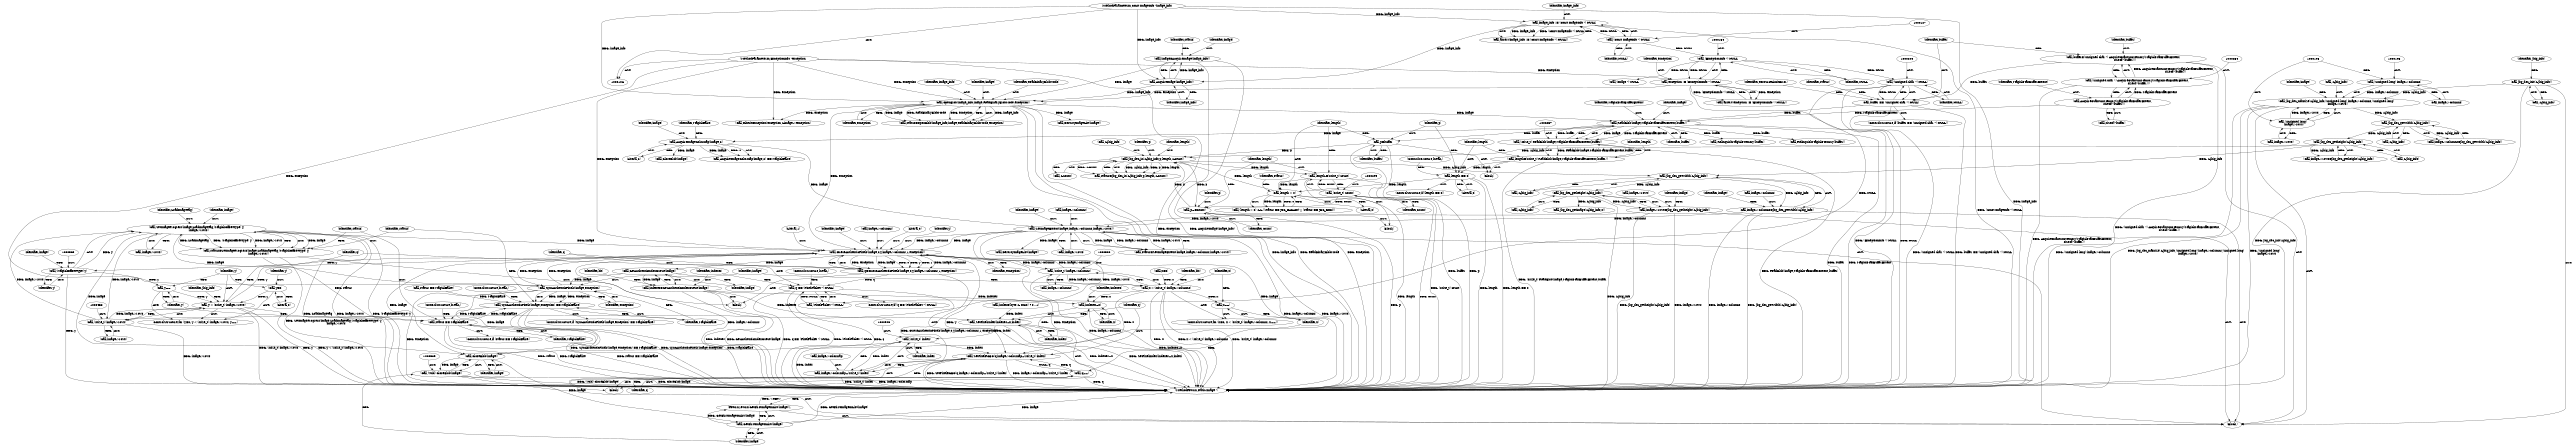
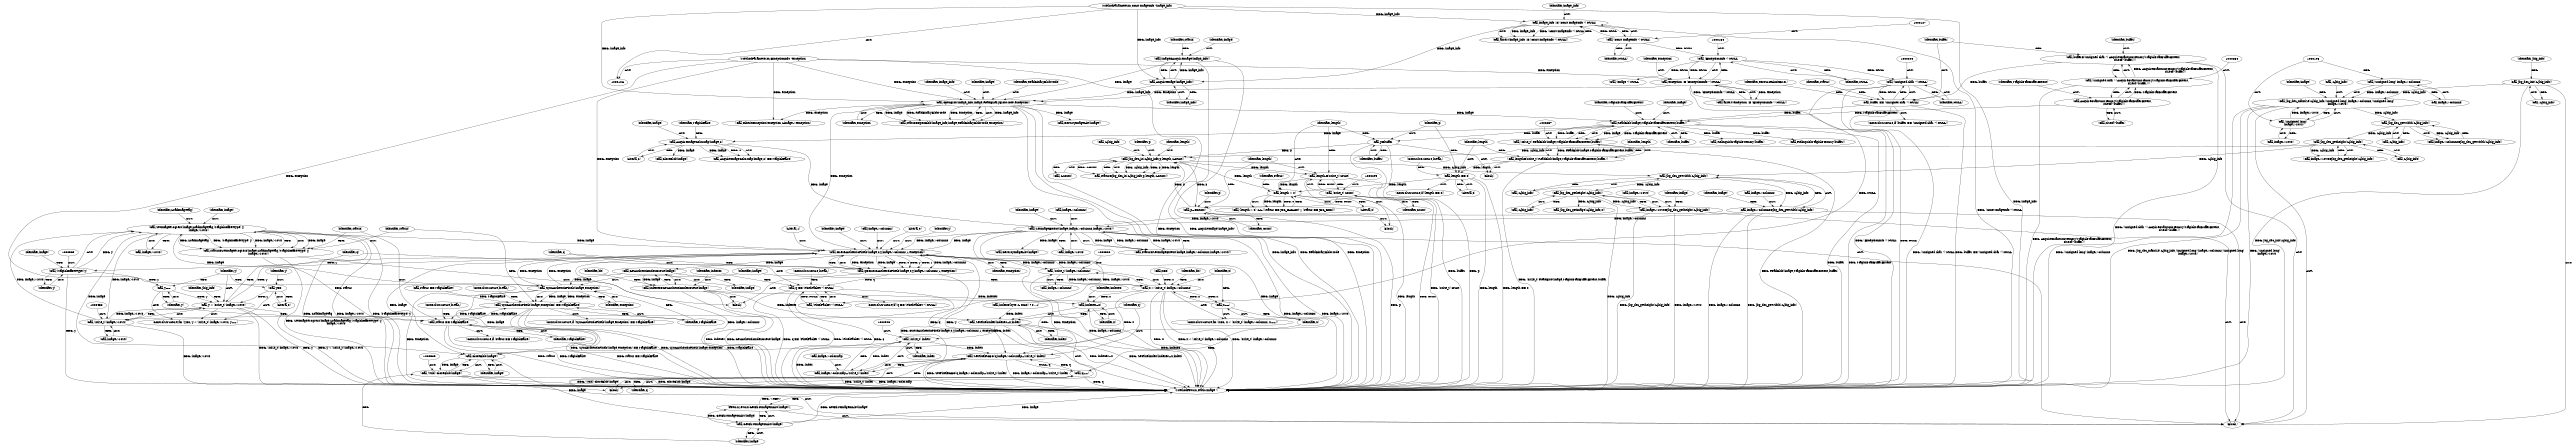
node "1000193": removed
edge "(Call,x++)" -> "(Call,x < (ssize_t) image->columns)": added, label "DDG: x"
edge "(Call,q == (PixelPacket *) NULL)" -> "(Call,SetPixelRGBO(q,image->colormap+(ssize_t) index))": label "AST: " -> "DDG: q"
edge "(Call,indexes+x)" -> "(MethodReturn,static Image *)": label "DDG: indexes+x" -> "DDG: indexes"
